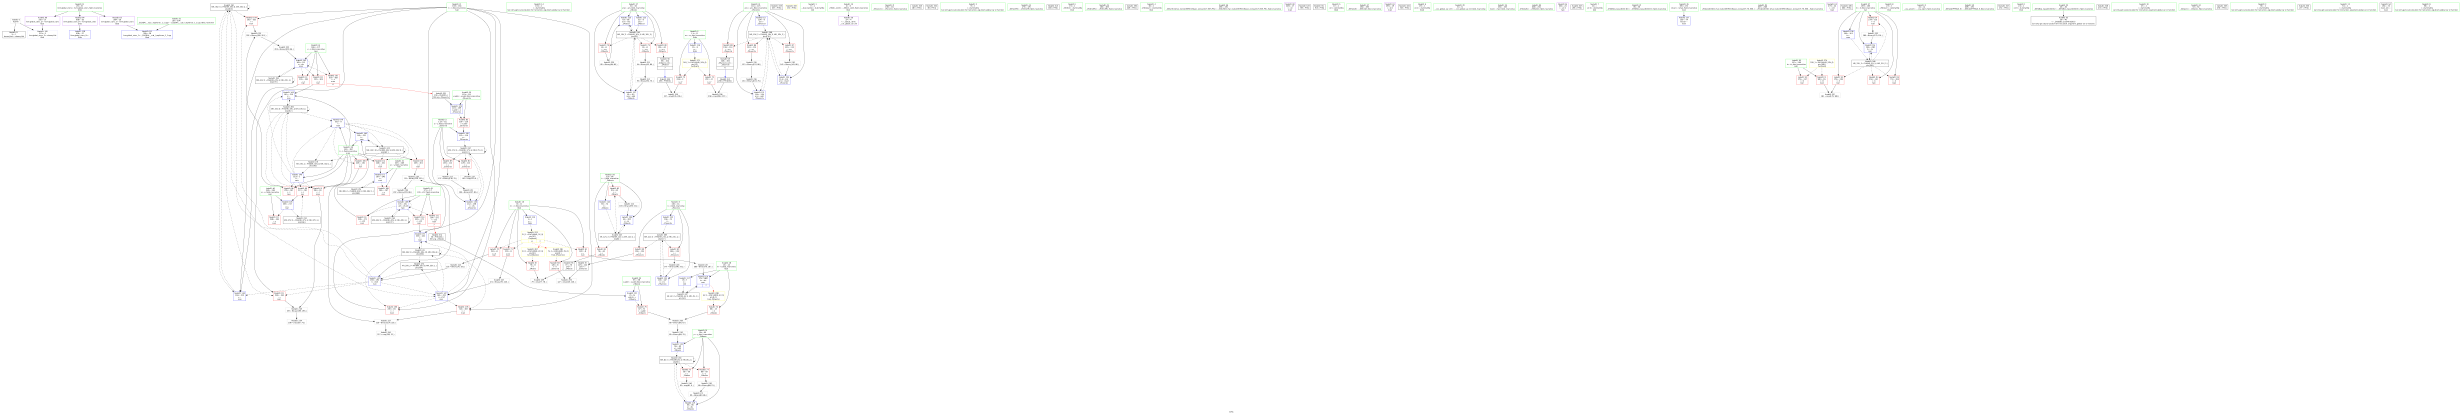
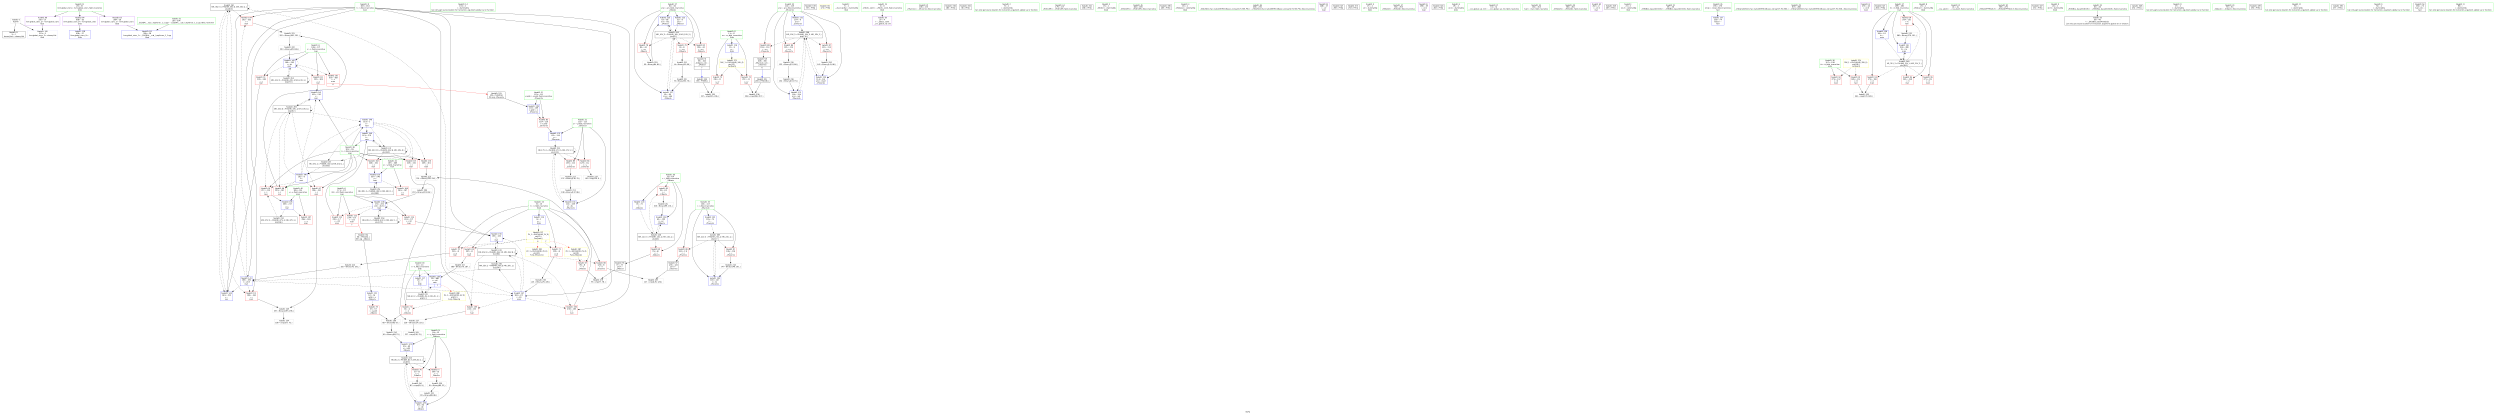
node "NodeID: 25": removed
